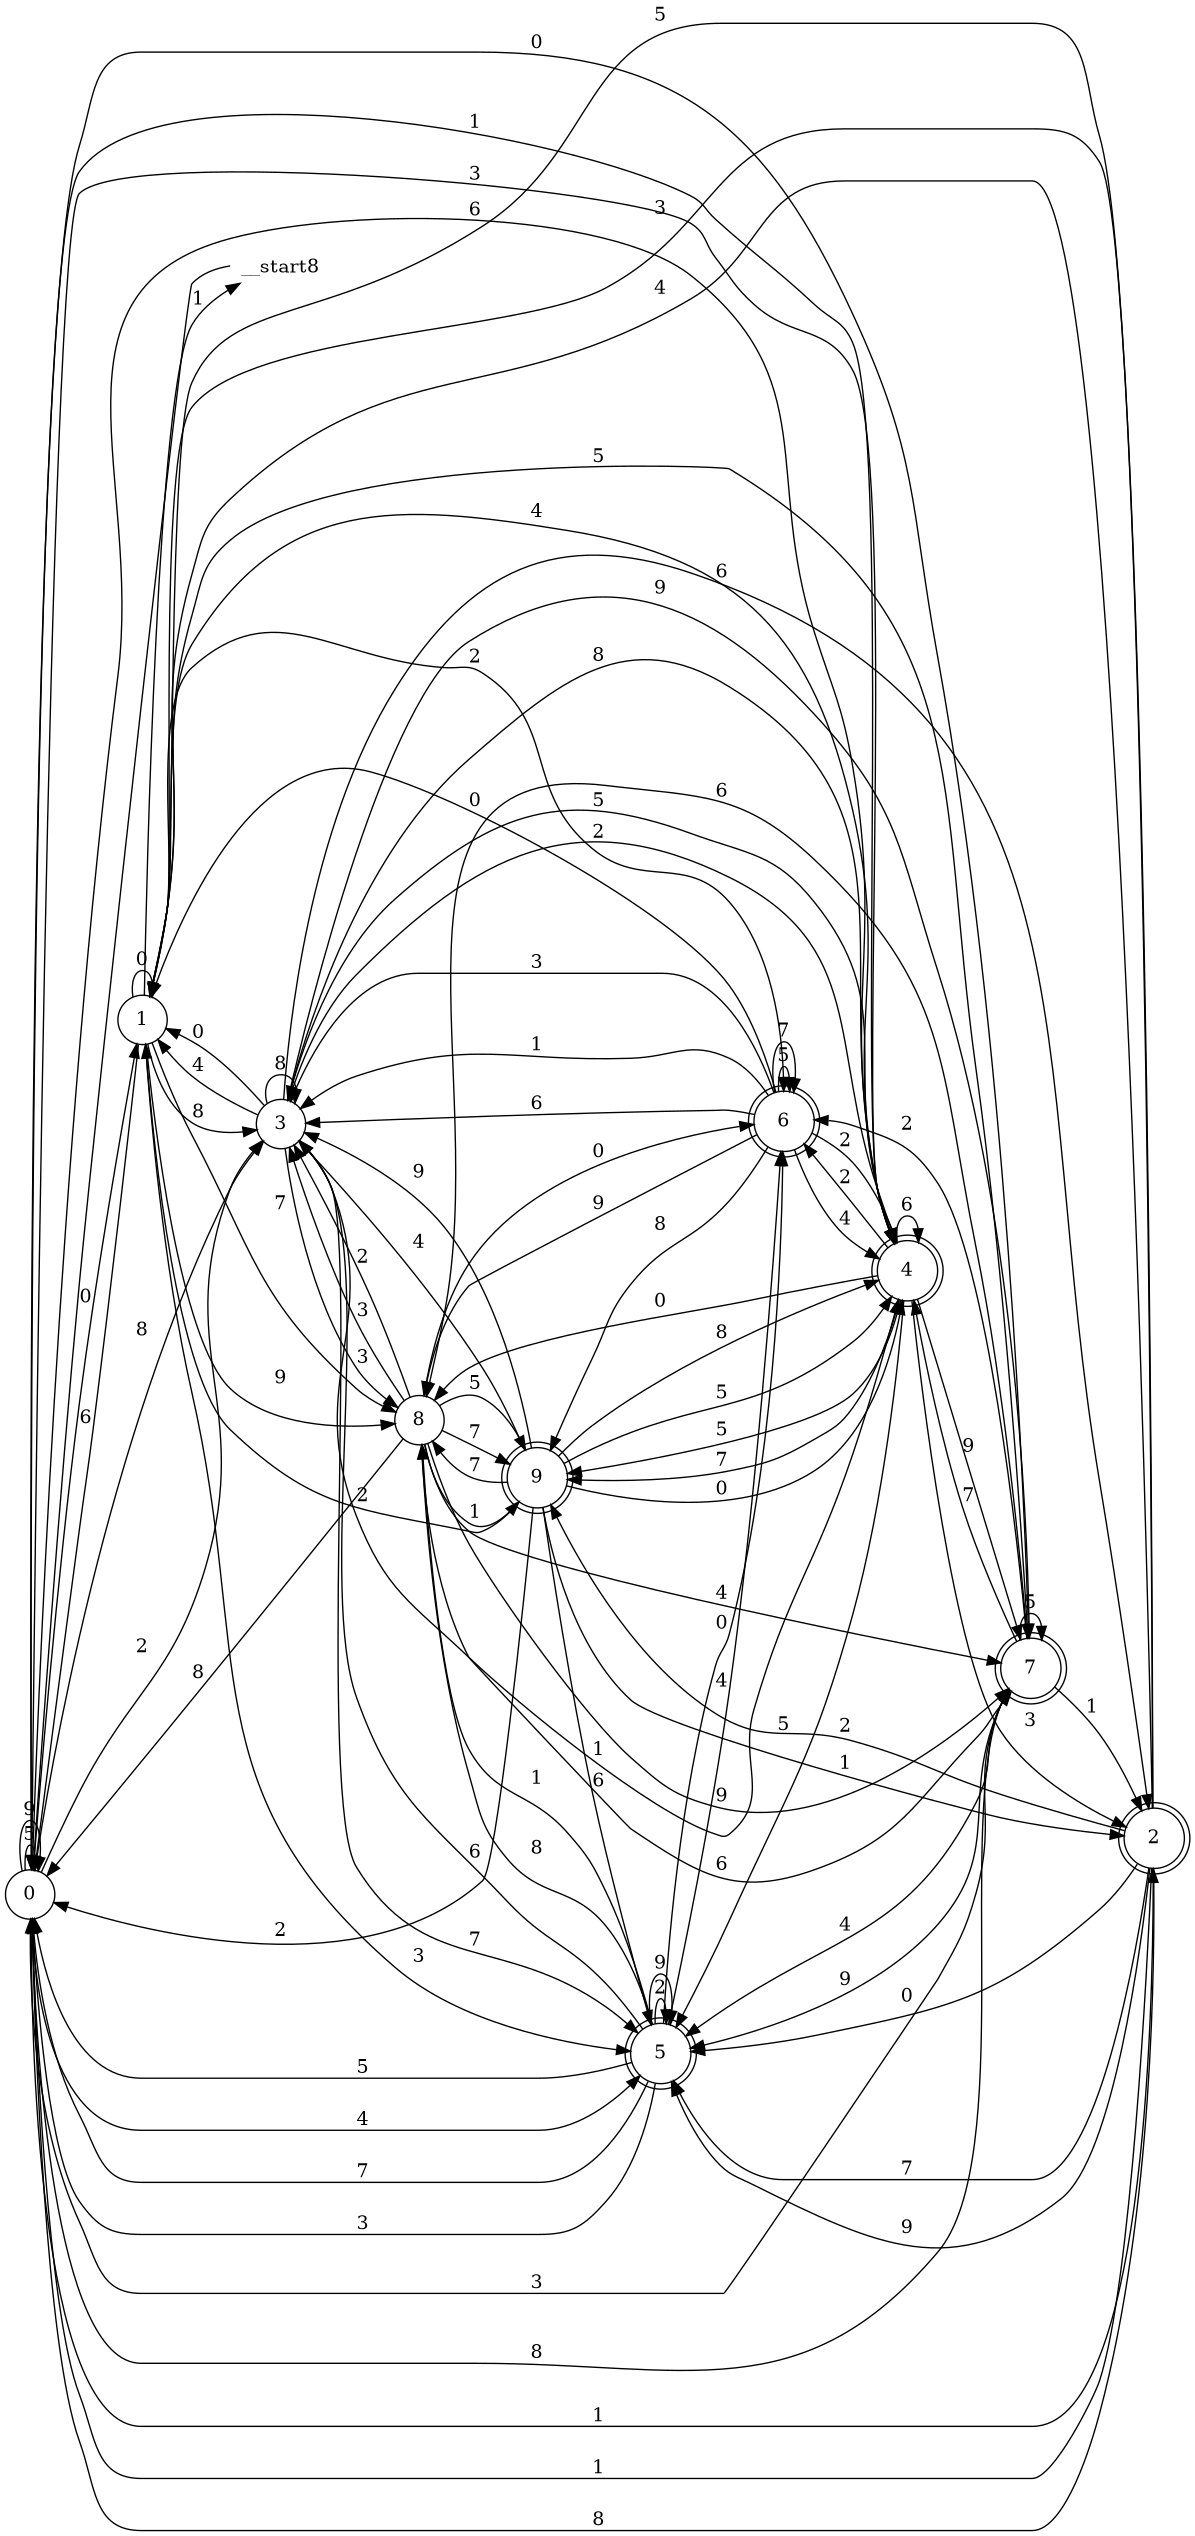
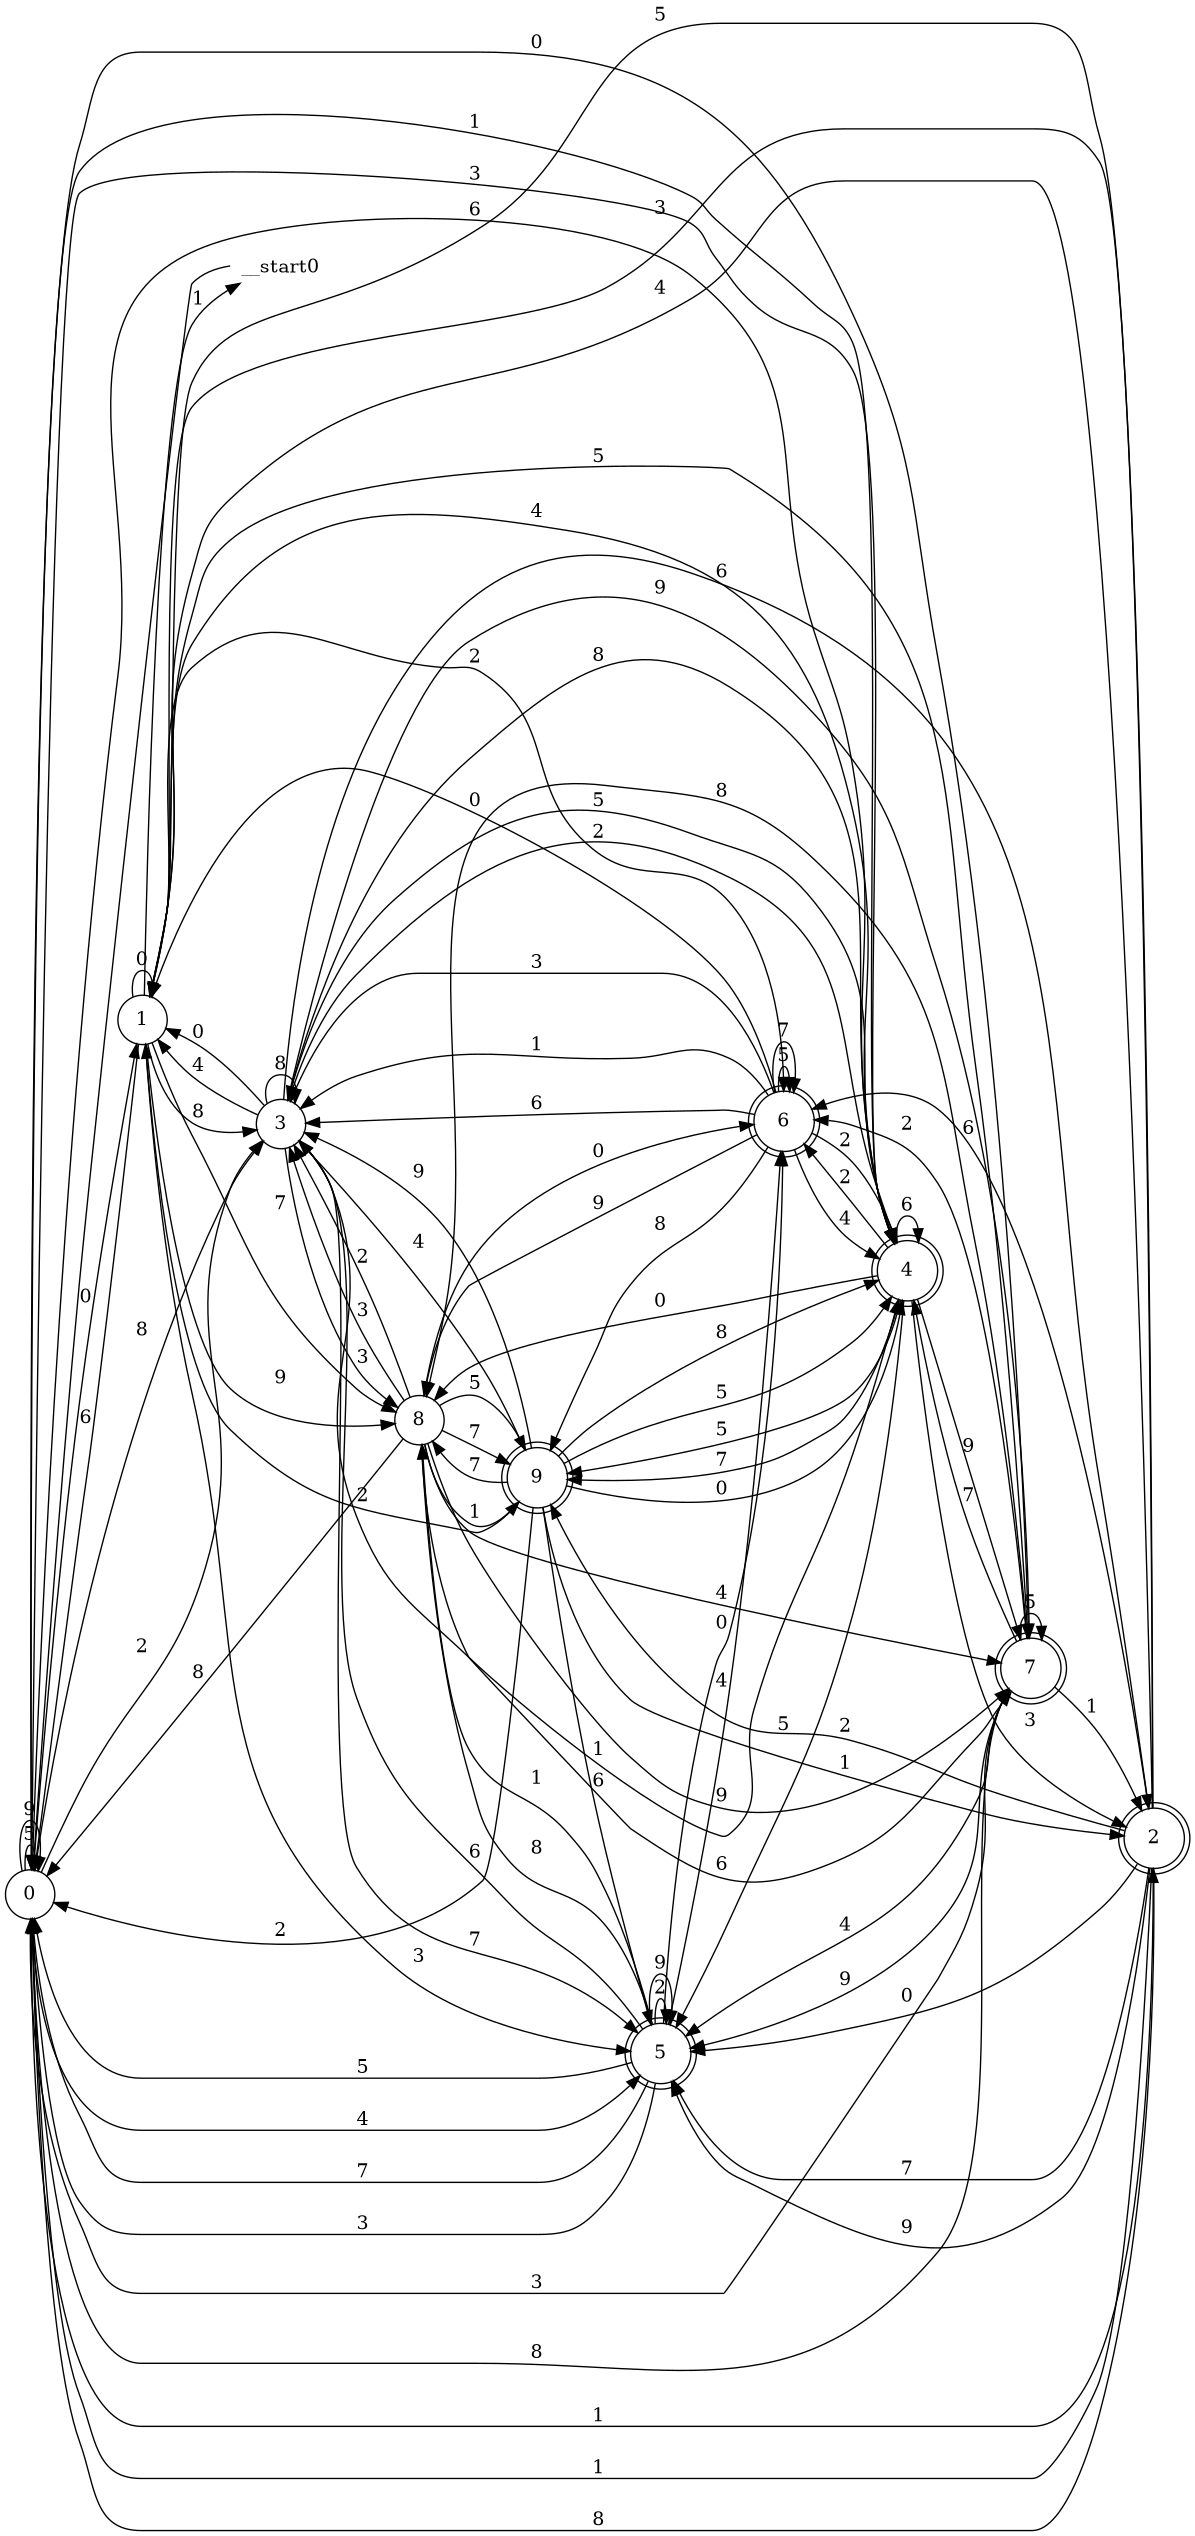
node "__start8": label "__start8" -> "__start0"
edge "7" -> "8": label "6" -> "8"
edge "2" -> "6": added, label "6"
